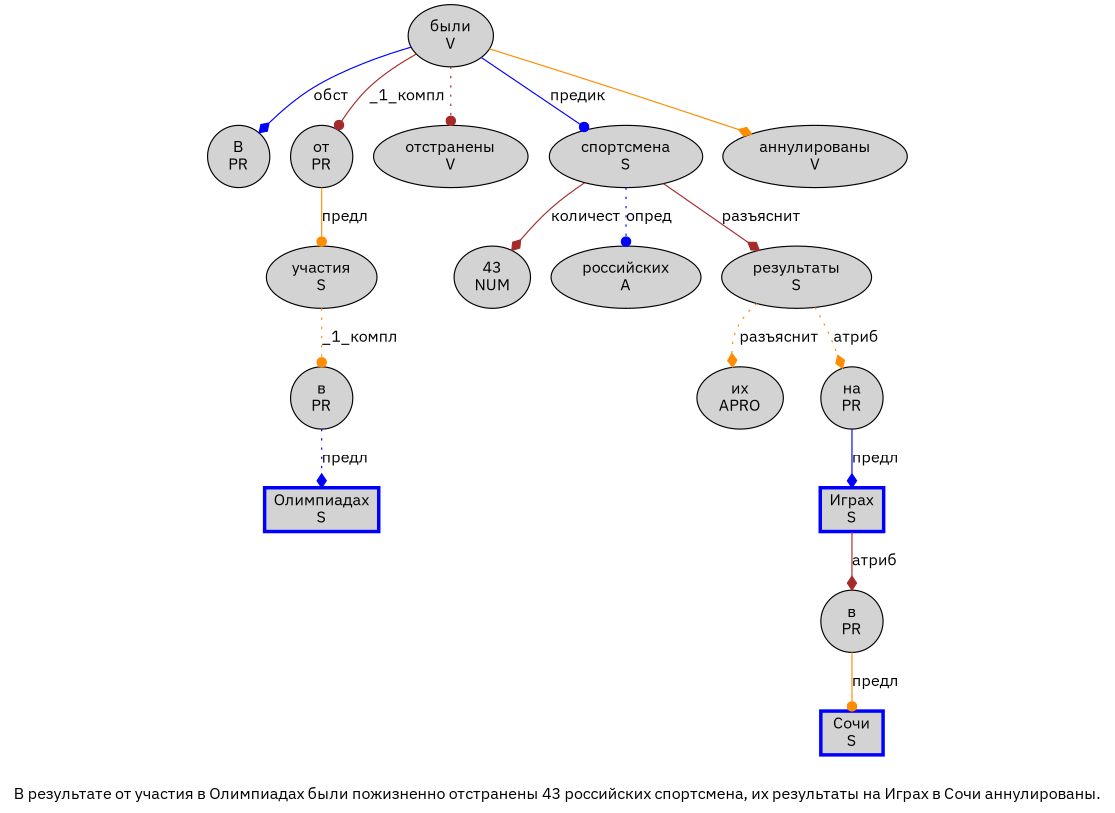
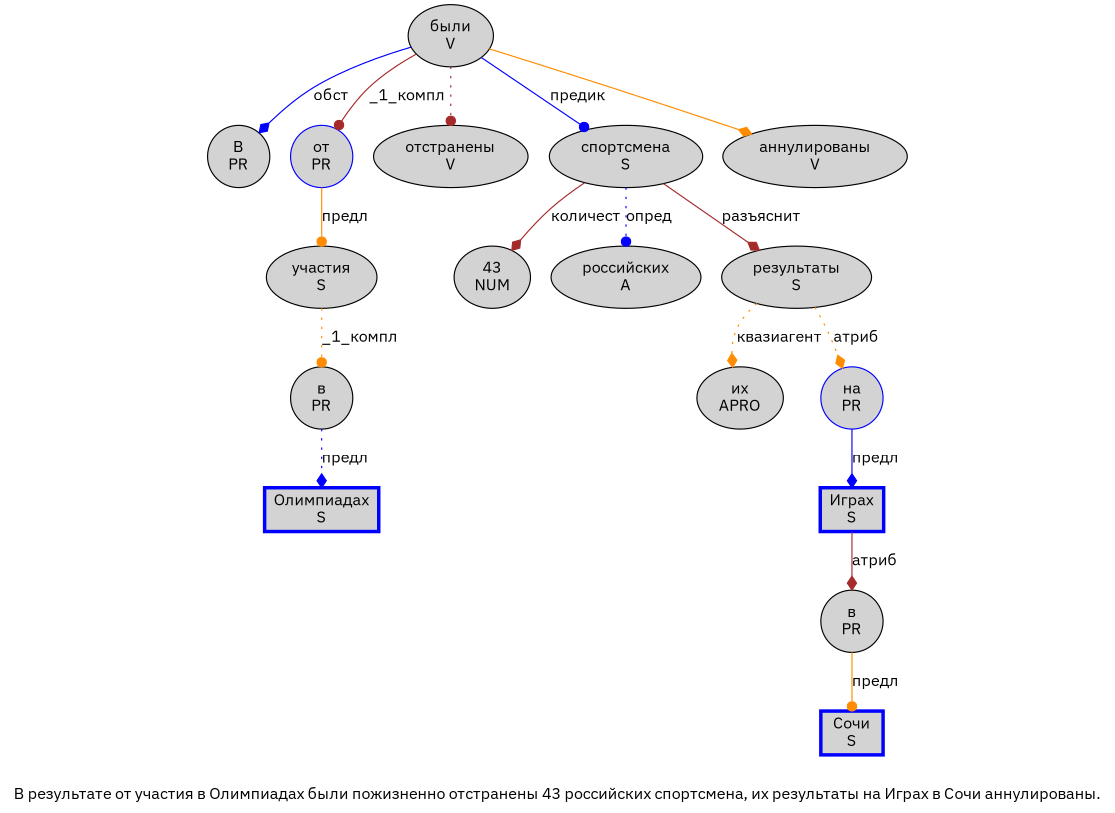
node "от PR": color black -> blue
edge "результаты S" -> "их APRO": label "разъяснит" -> "квазиагент"
node "на PR": color black -> blue
